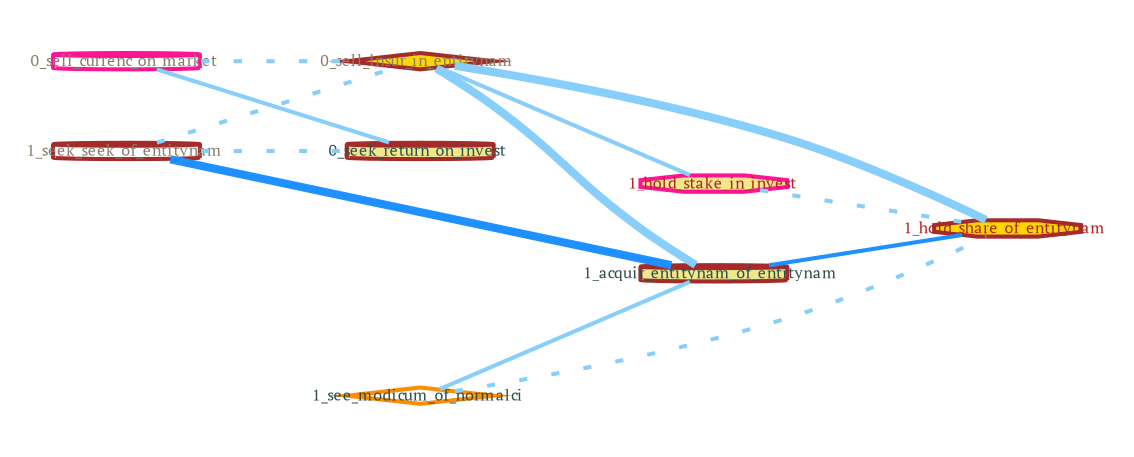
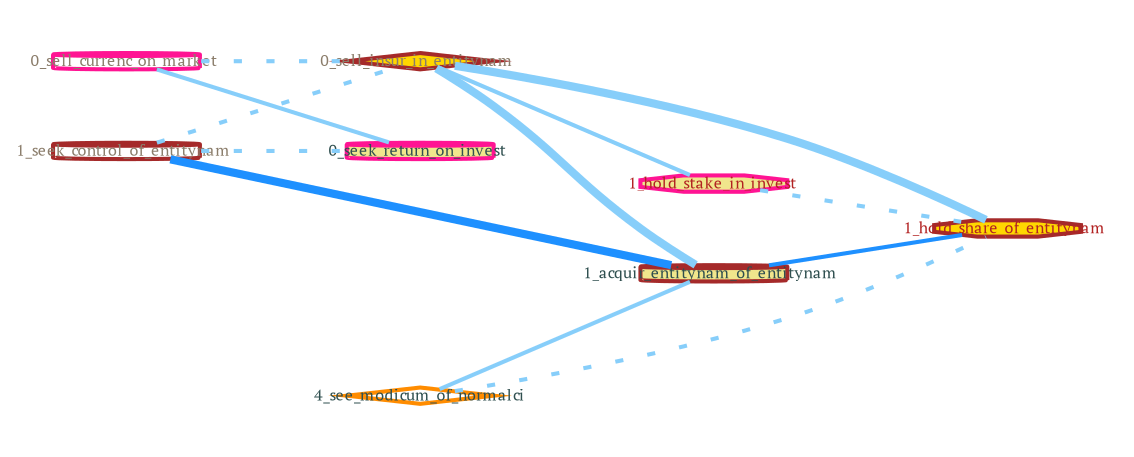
node "1_seek_seek_of_entitynam": label "1_seek_seek_of_entitynam" -> "1_seek_control_of_entitynam"
node "0_seek_return_on_invest": color brown -> deeppink
node "1_see_modicum_of_normalci": label "1_see_modicum_of_normalci" -> "4_see_modicum_of_normalci"
